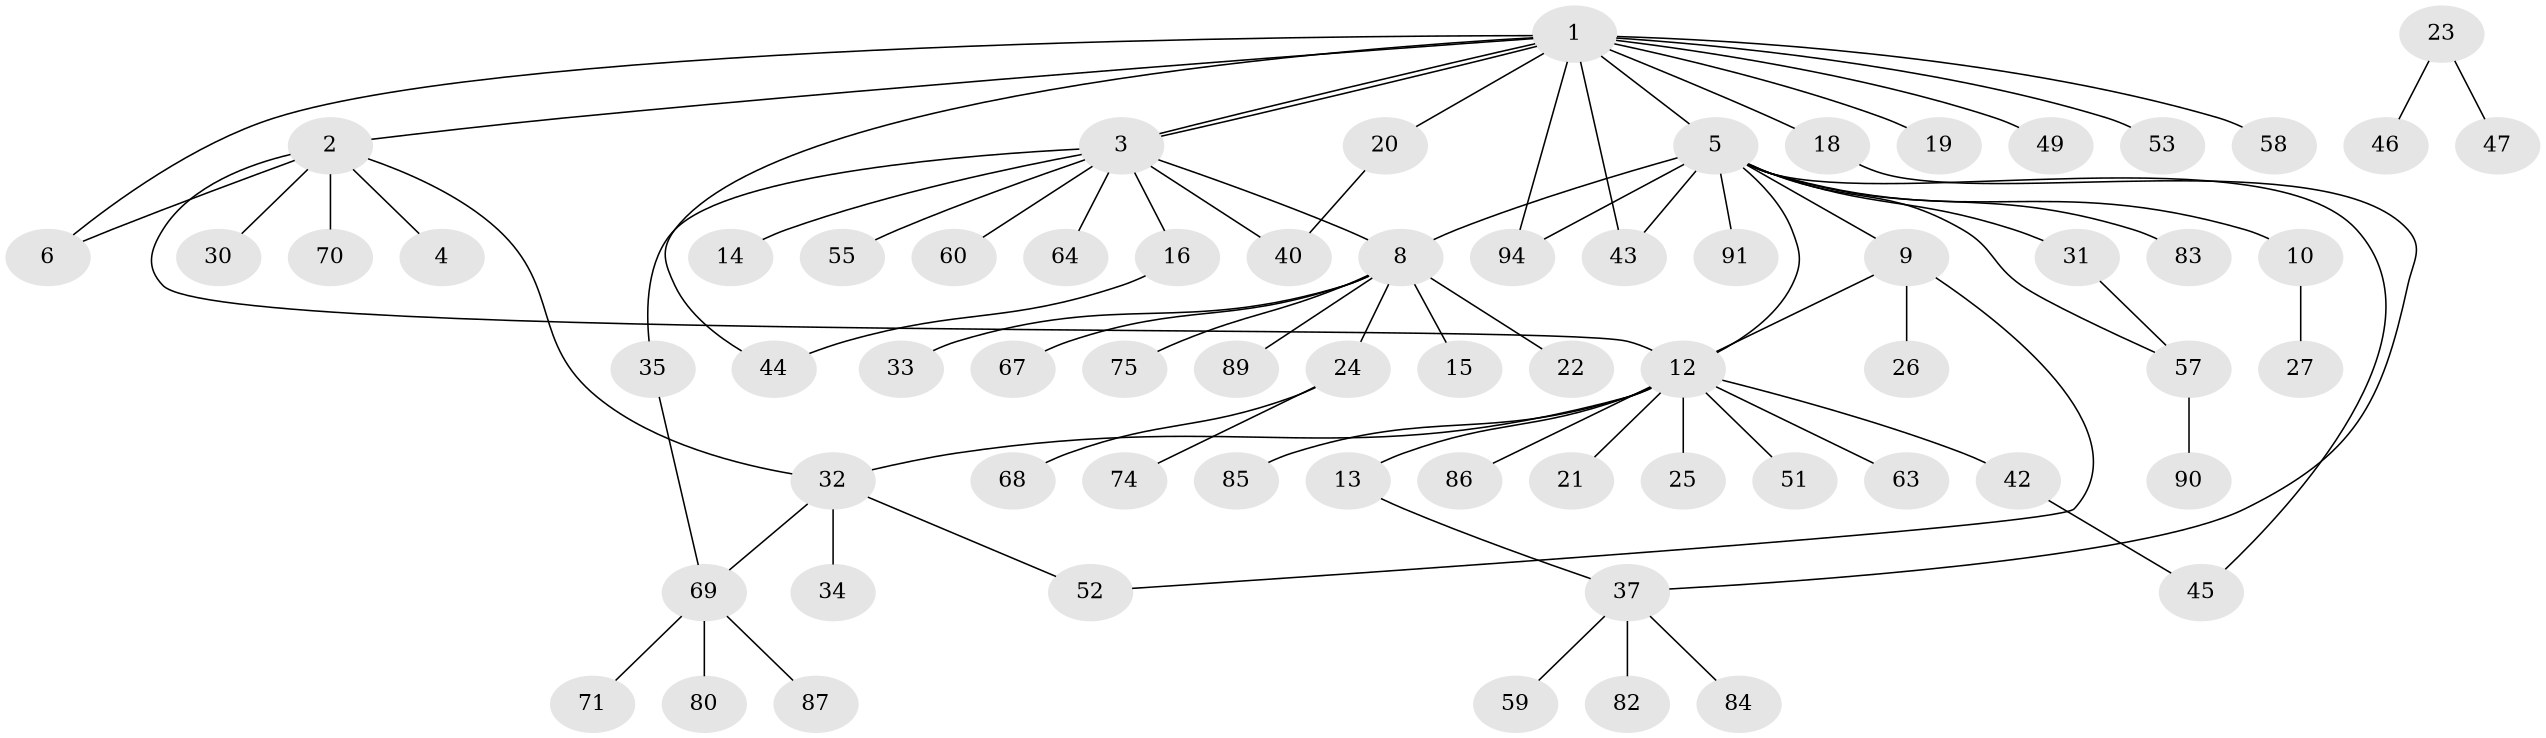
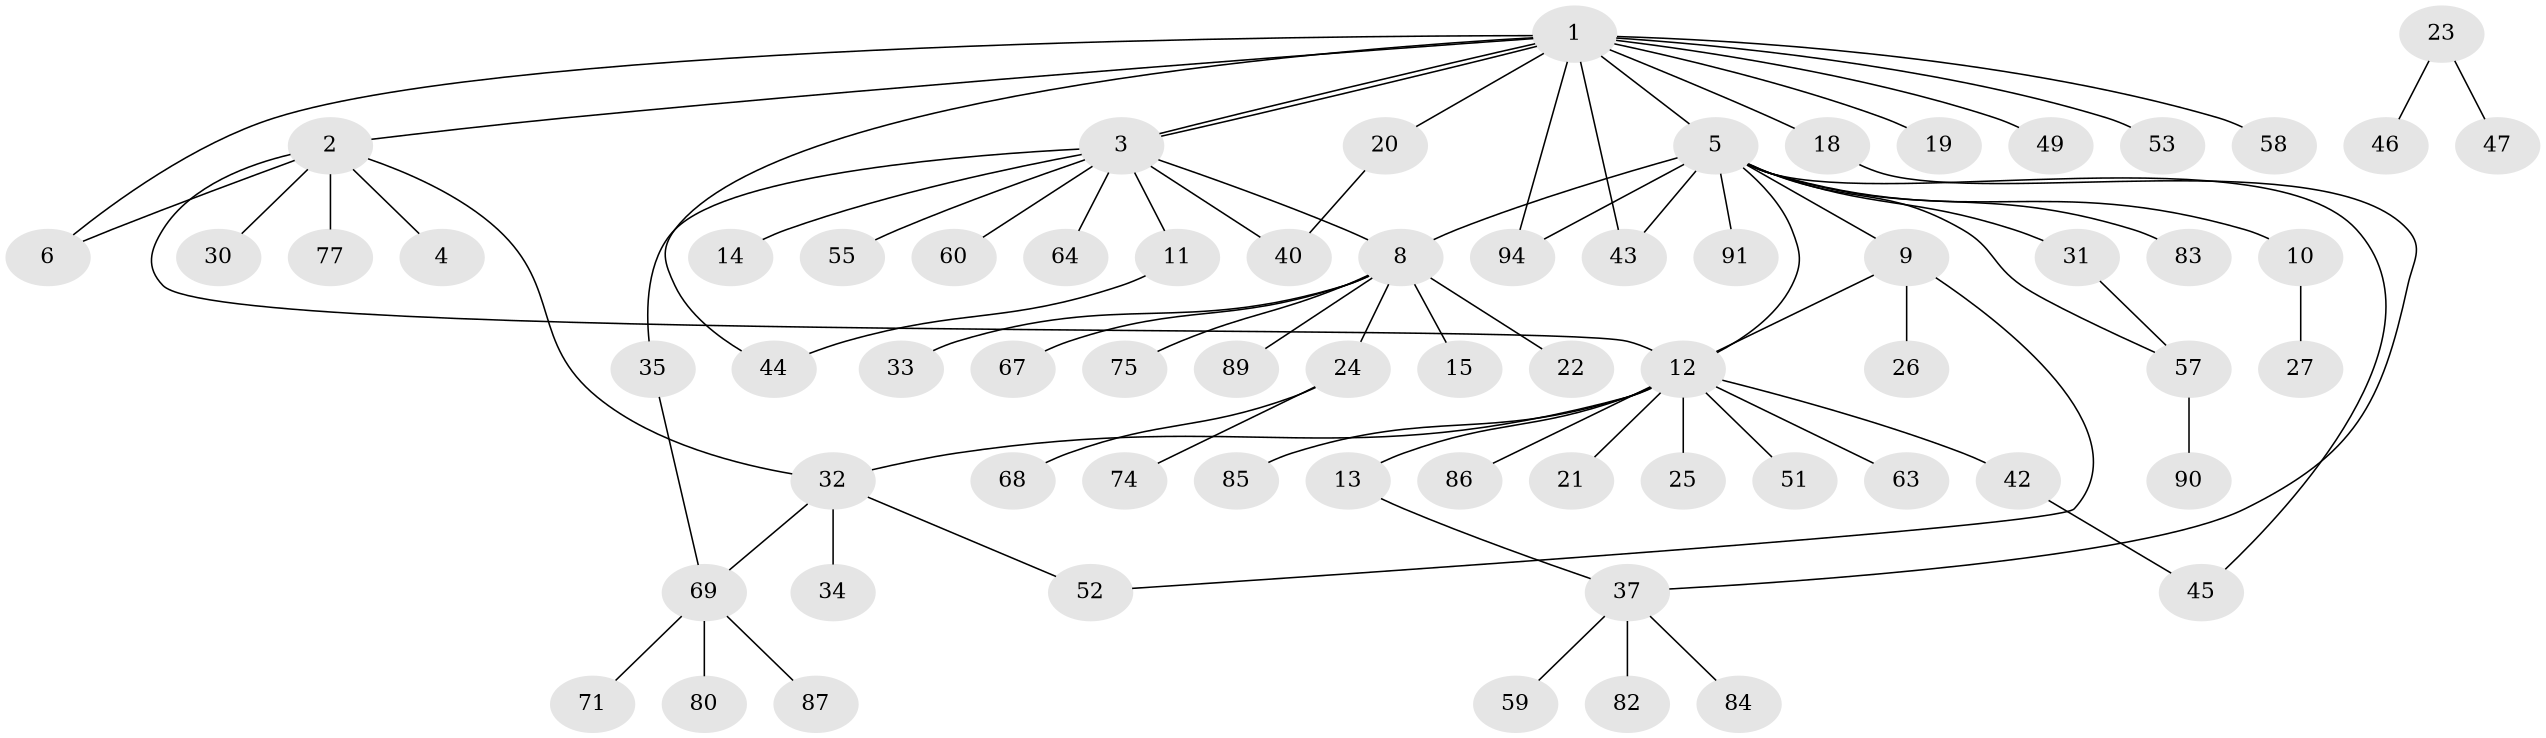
node "70": label "70" -> "77"
node "16": label "16" -> "11"
